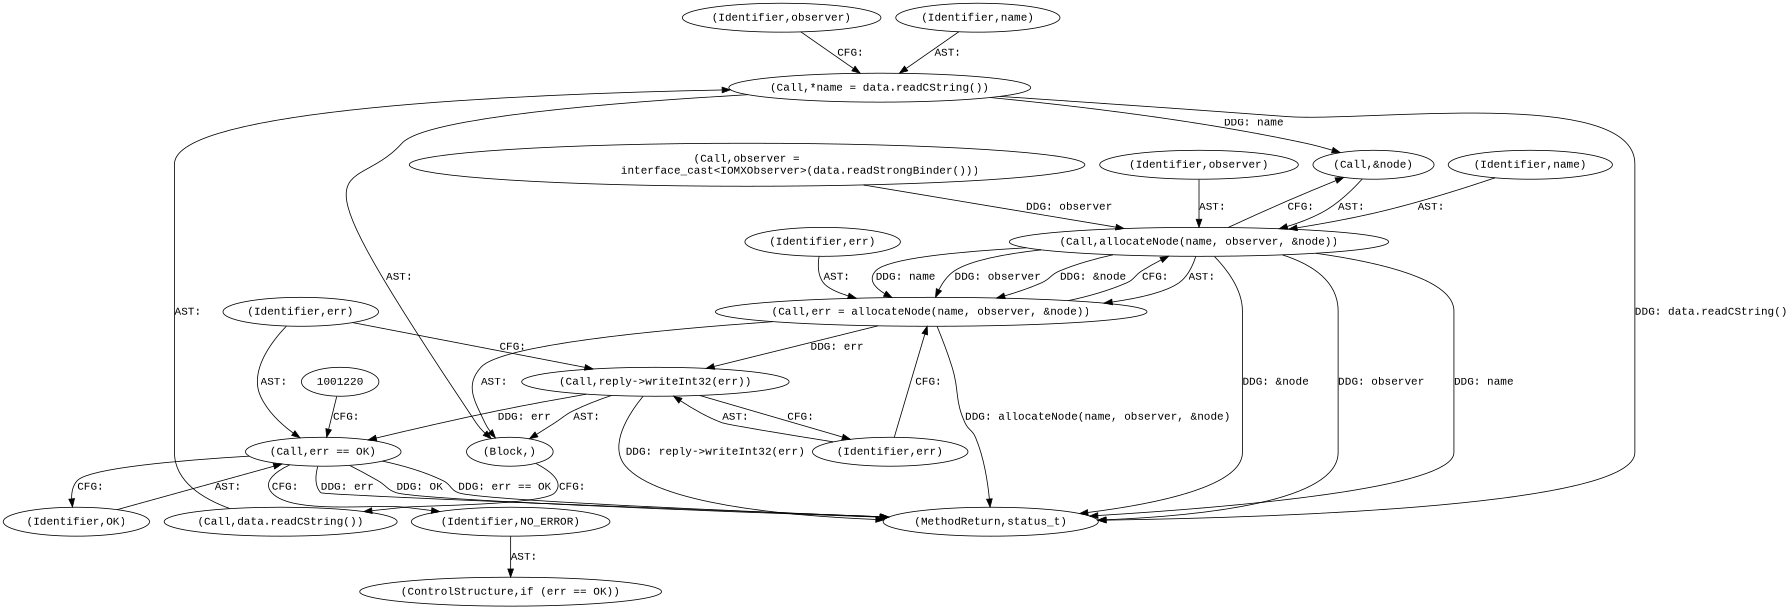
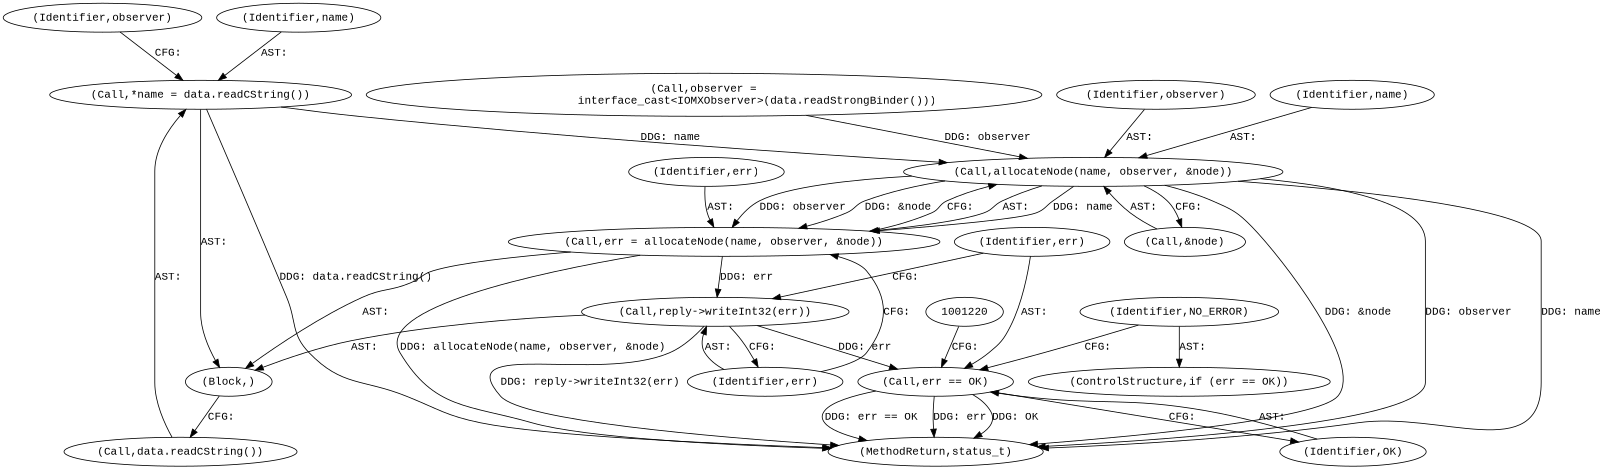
edge "(Call,*name = data.readCString())" -> "(Call,&node)": now "(Call,*name = data.readCString())" -> "(Call,allocateNode(name, observer, &node))"
edge "(Call,err == OK)" -> "(Identifier,NO_ERROR)": reversed
